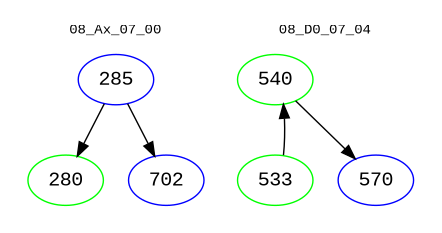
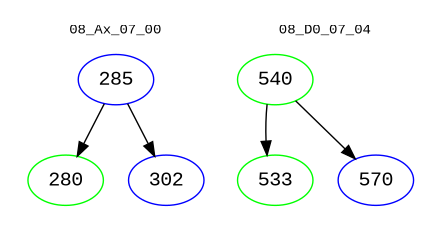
edge "533" -> "540": reversed
node "702": label "702" -> "302"
